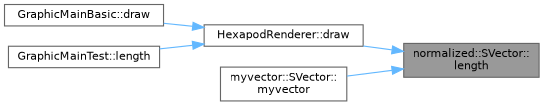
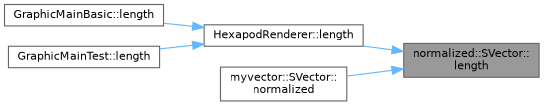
node "GraphicMainBasic::draw": label "GraphicMainBasic::draw" -> "GraphicMainBasic::length"
node "HexapodRenderer::draw": label "HexapodRenderer::draw" -> "HexapodRenderer::length"
node "myvector::SVector:: myvector": label "myvector::SVector:: myvector" -> "myvector::SVector:: normalized"
